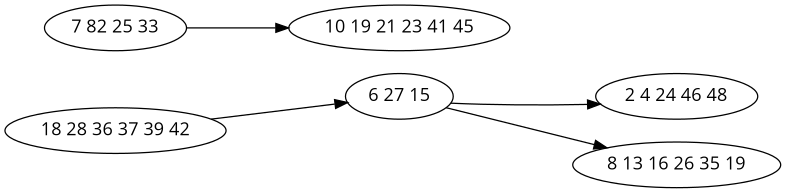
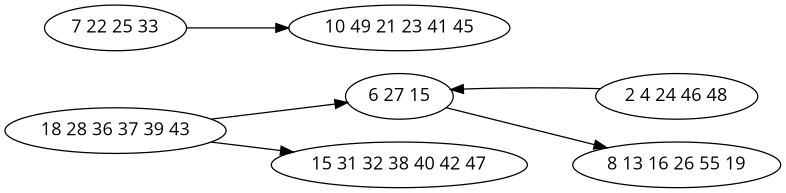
node "7 82 25 33": label "7 82 25 33" -> "7 22 25 33"
node "10 19 21 23 41 45": label "10 19 21 23 41 45" -> "10 49 21 23 41 45"
edge "6 27 15" -> "2 4 24 46 48": reversed
node "18 28 36 37 39 42": label "18 28 36 37 39 42" -> "18 28 36 37 39 43"
node "15 31 32 38 40 42 47": added
node "8 13 16 26 35 19": label "8 13 16 26 35 19" -> "8 13 16 26 55 19"
